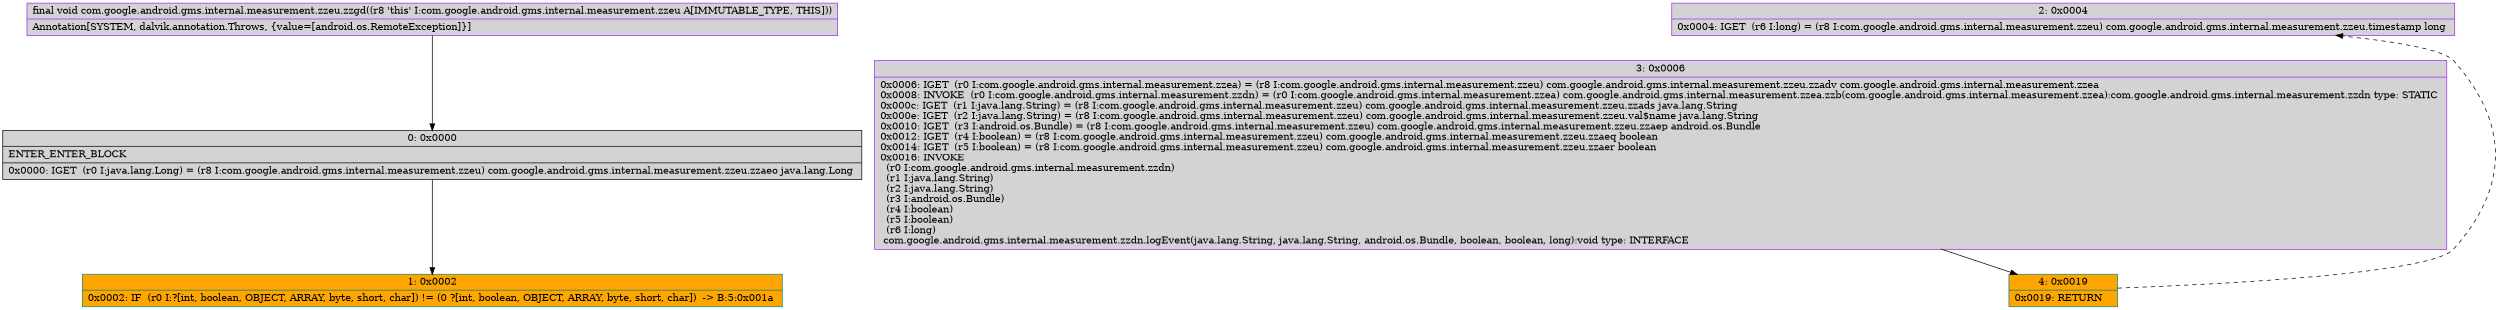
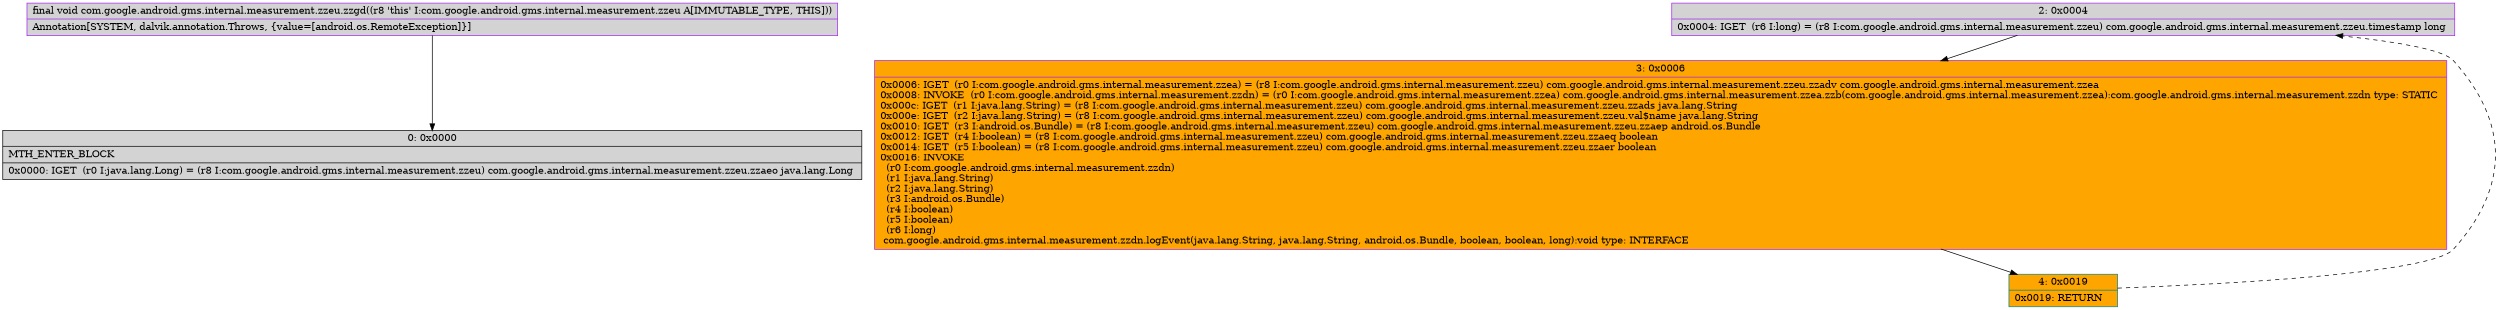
edge "2: 0x0004" -> "3: 0x0006": added
node "0: 0x0000": text "ENTER_ENTER_BLOCK" -> "MTH_ENTER_BLOCK"
node "3: 0x0006": fillcolor lightgrey -> orange
node "1: 0x0002": removed
